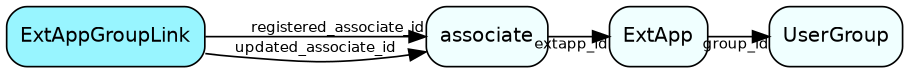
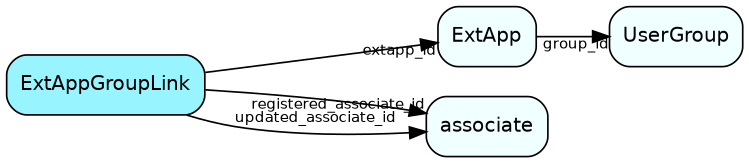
edge "associate" -> "ExtApp": now "ExtAppGroupLink" -> "ExtApp"
